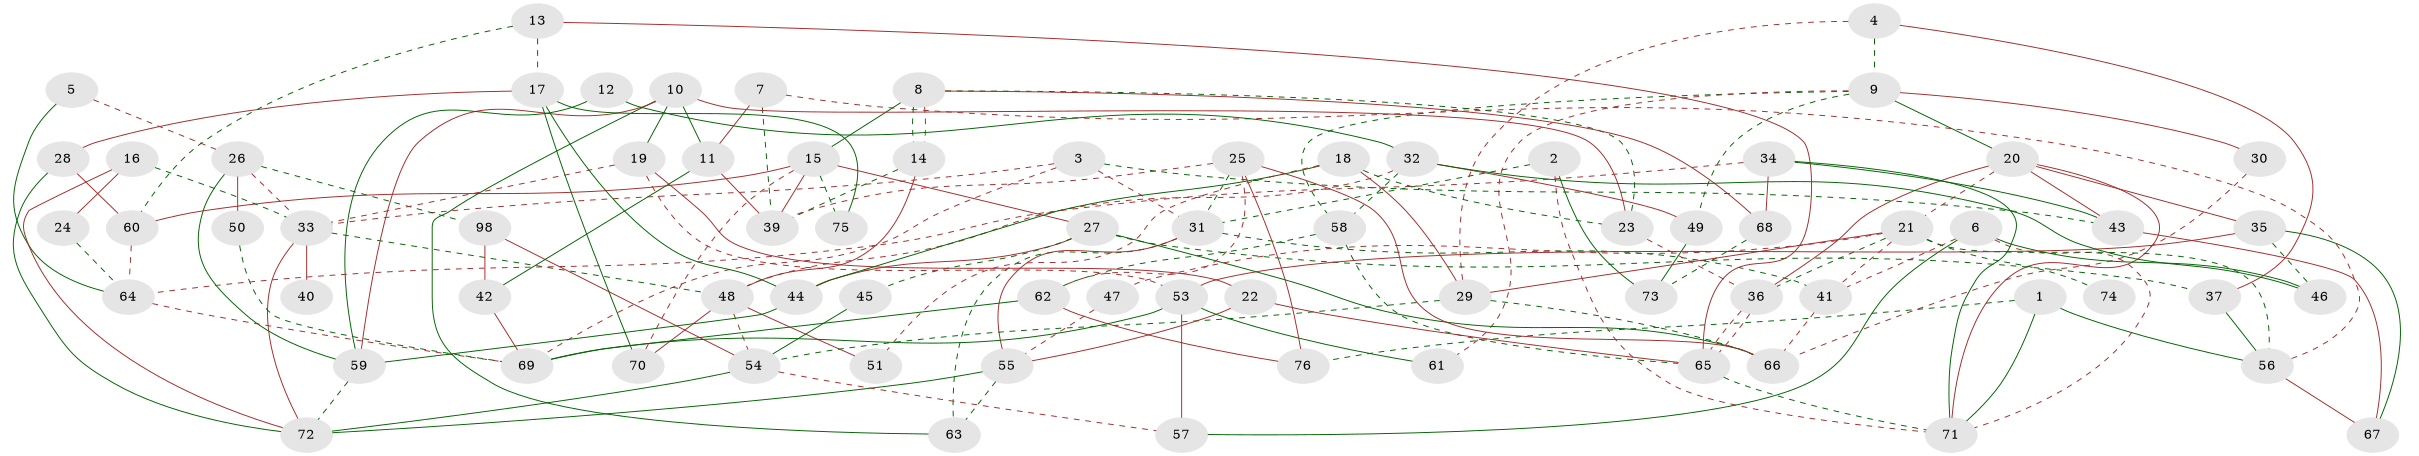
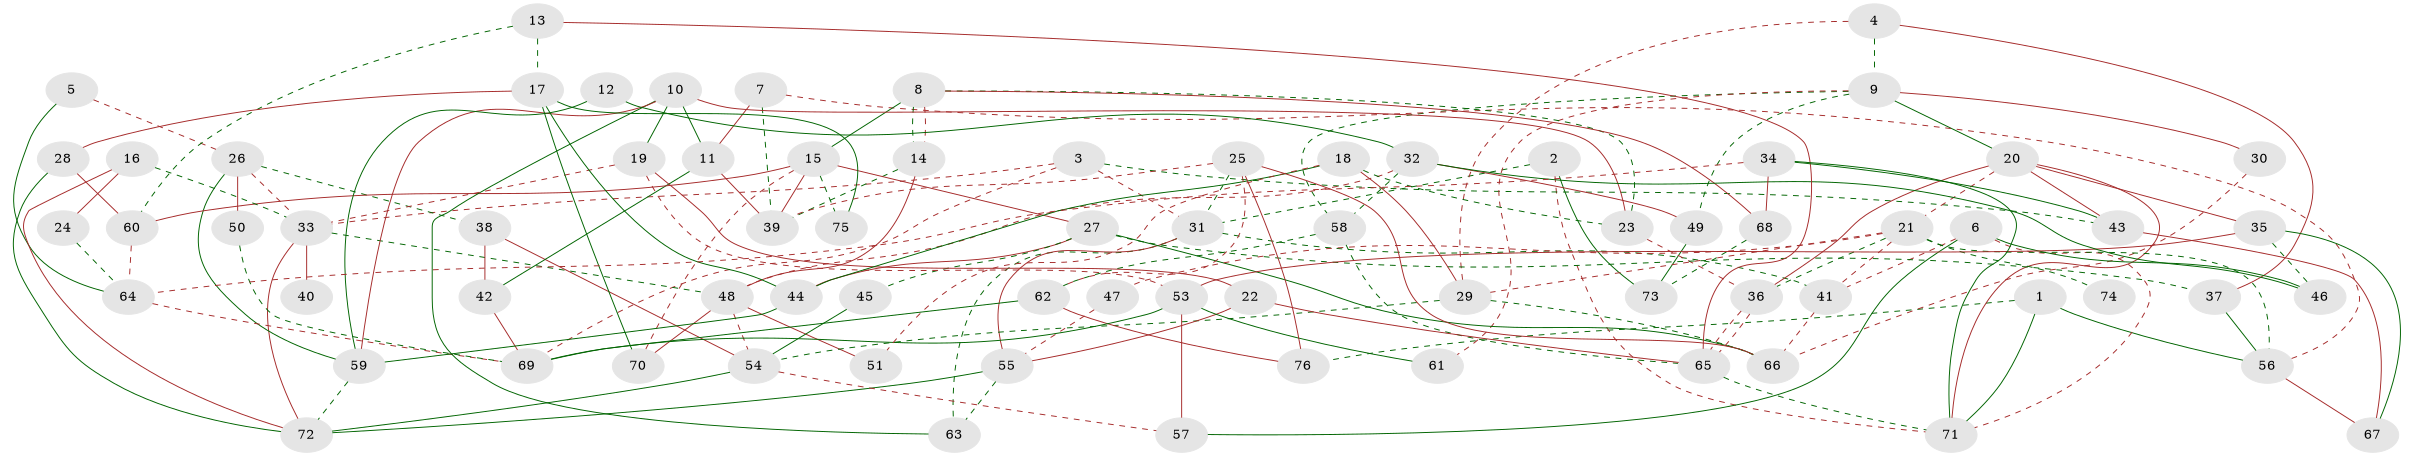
node "98": label "98" -> "38"
edge "21" -- "29": style solid -> dashed
